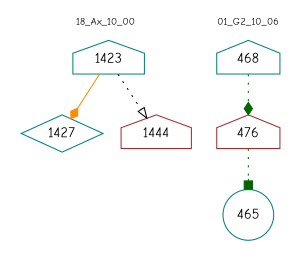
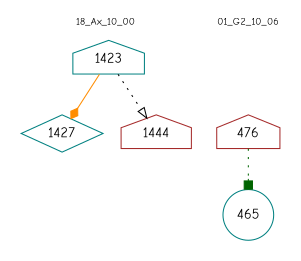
node "468": removed
